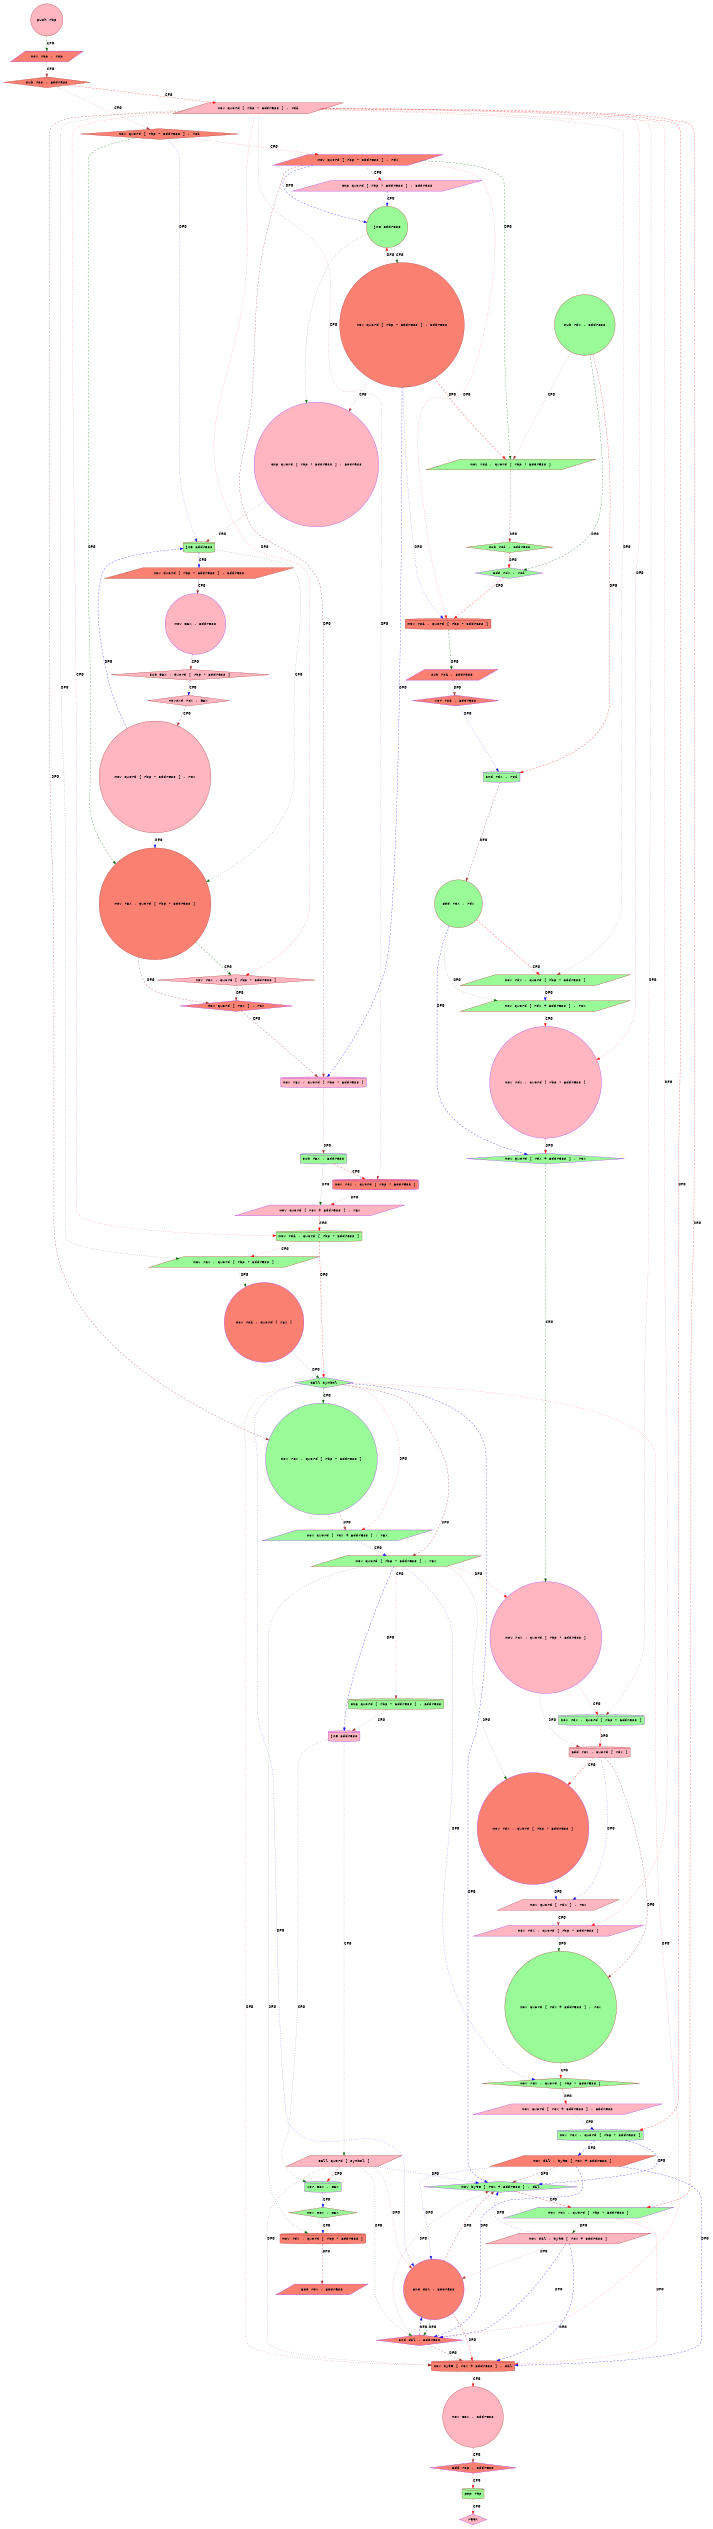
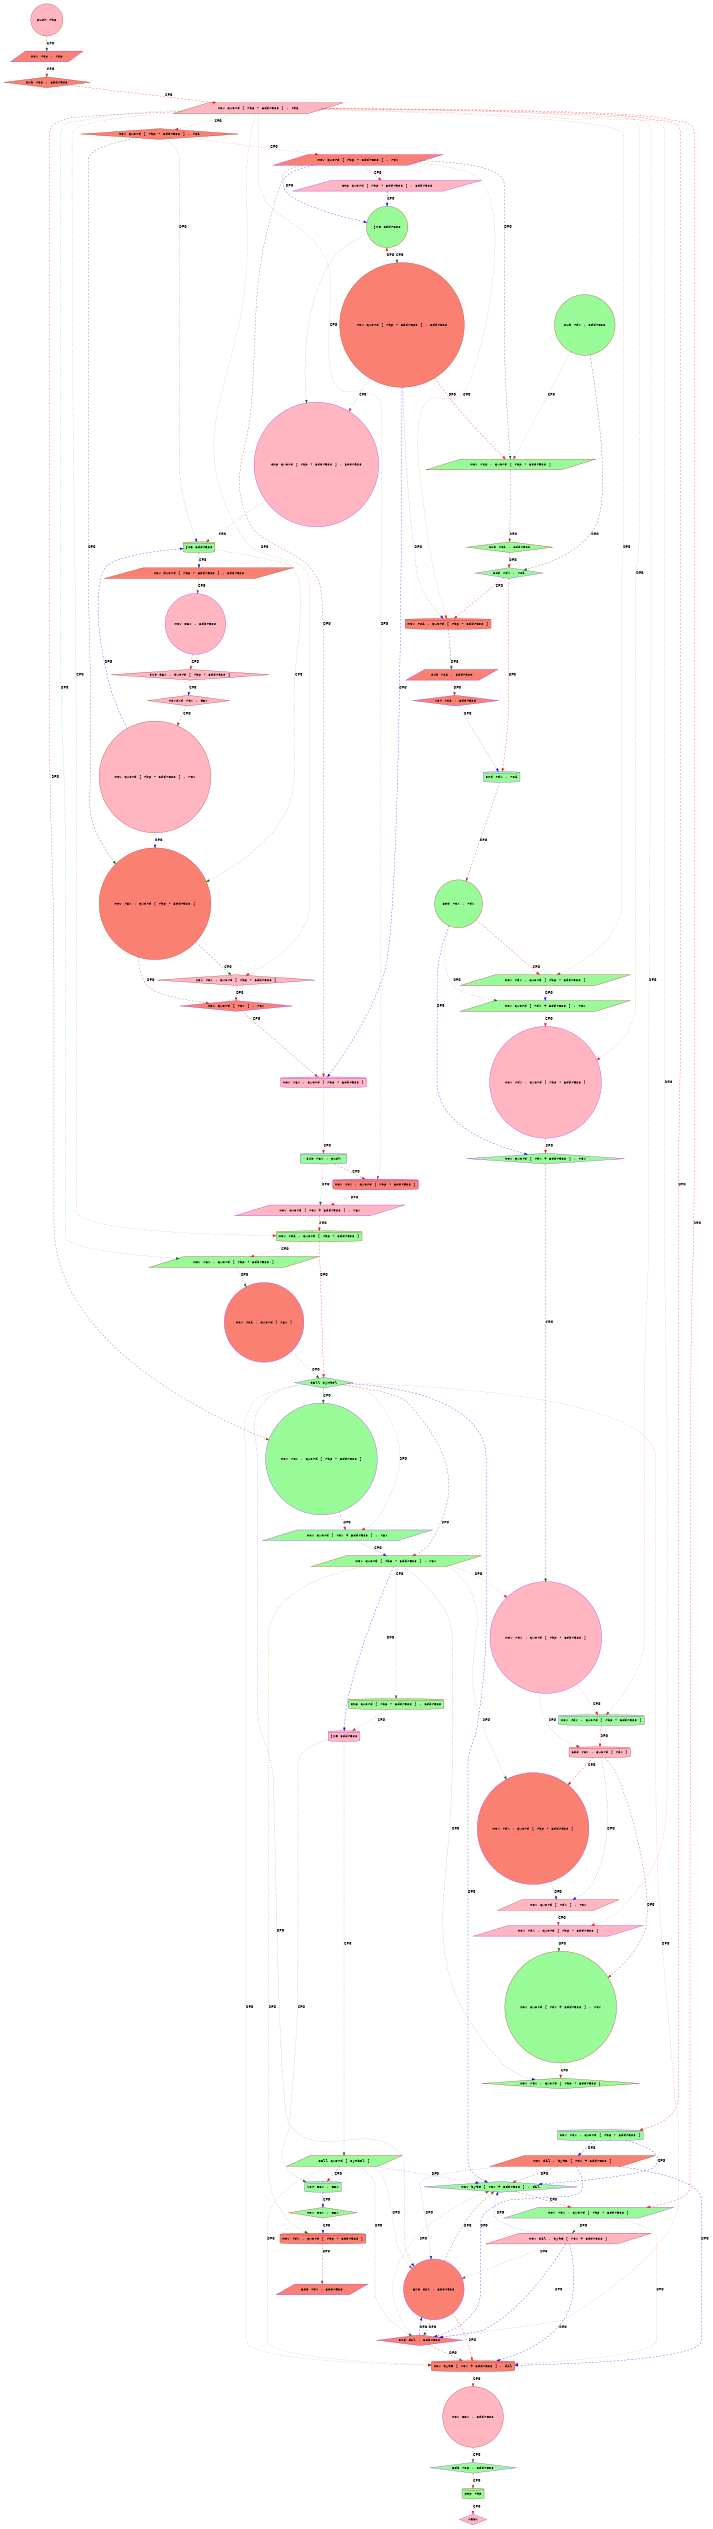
edge "sub rsp , address" -> "mov qword [ rbp - address ] , rsi": now "mov qword [ rbp - address ] , rdi" -> "mov qword [ rbp - address ] , rsi"
edge "sub rdx , address" -> "and rdx , rsi": now "add rdx , rsi" -> "and rdx , rsi"
node "sub rax , address": label "sub rax , address" -> "sub rax , push"
node "mov qword [ rcx + address ] , address": removed
node "call qword [ symbol ]": fillcolor lightpink -> palegreen
node "add rsp , address": fillcolor salmon -> palegreen
